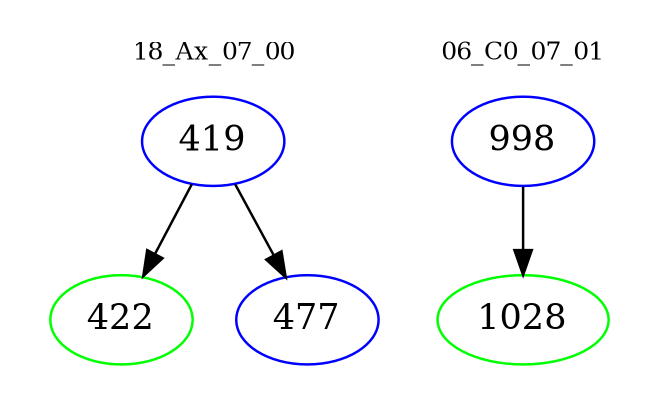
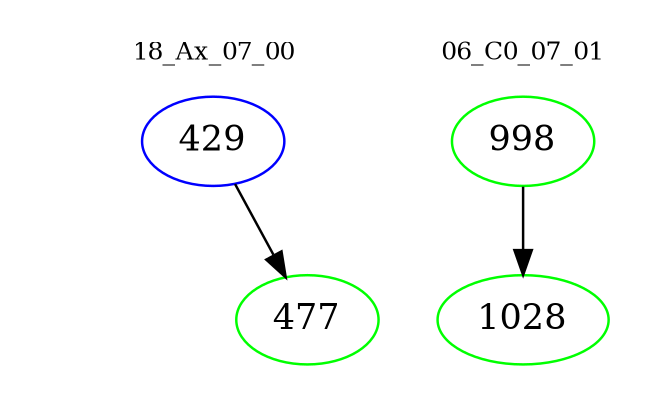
node "419": label "419" -> "429"
node "998": color blue -> green
node "422": removed
node "477": color blue -> green
